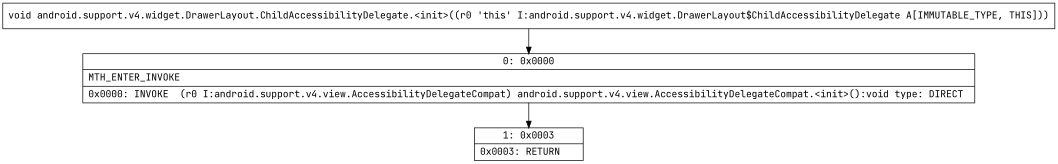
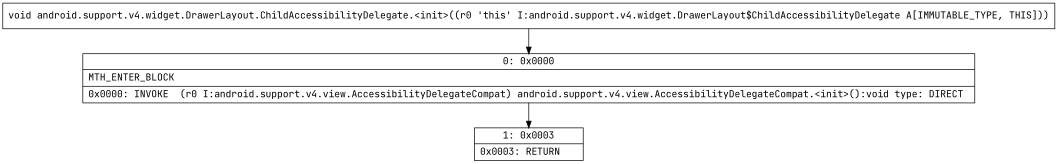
node "0: 0x0000": text "MTH_ENTER_INVOKE" -> "MTH_ENTER_BLOCK"
